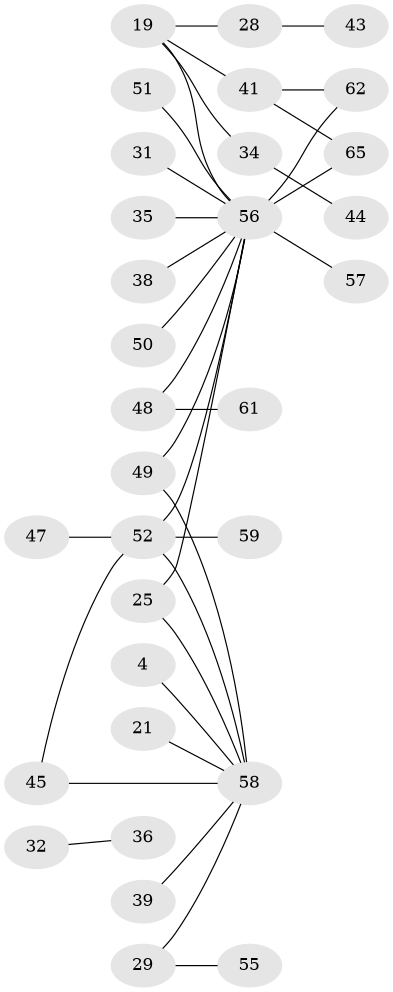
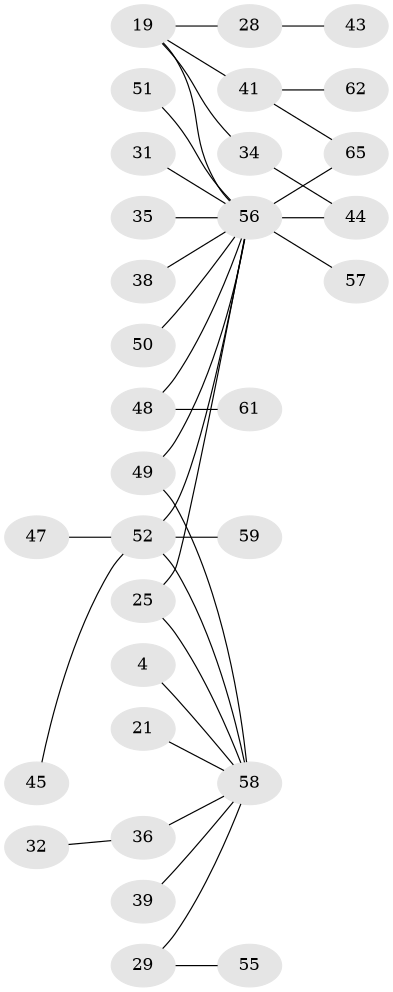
edge "62" -- "56": now "44" -- "56"
edge "45" -- "58": now "36" -- "58"
